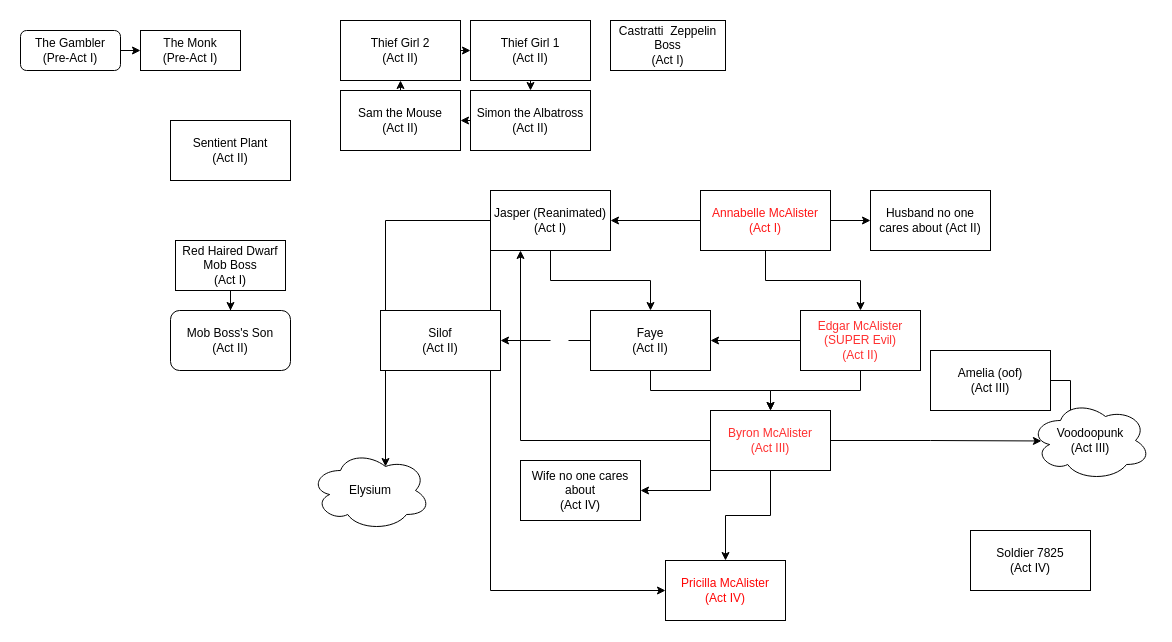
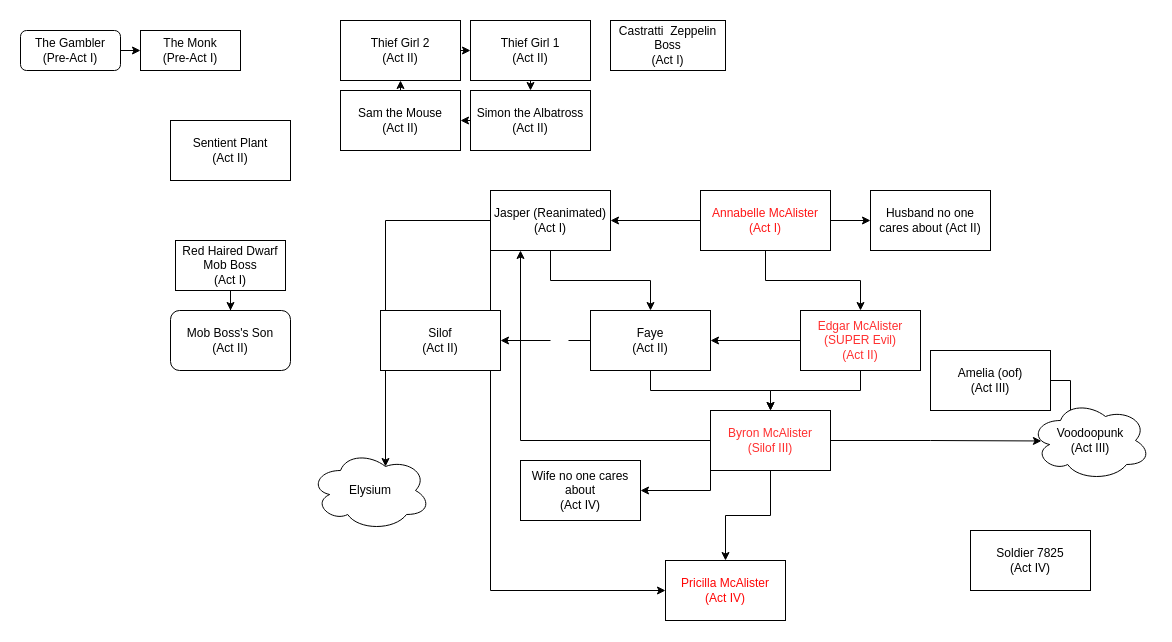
node "Byron McAlister (Act III)": label "Byron McAlister (Act III)" -> "Byron McAlister (Silof III)"
